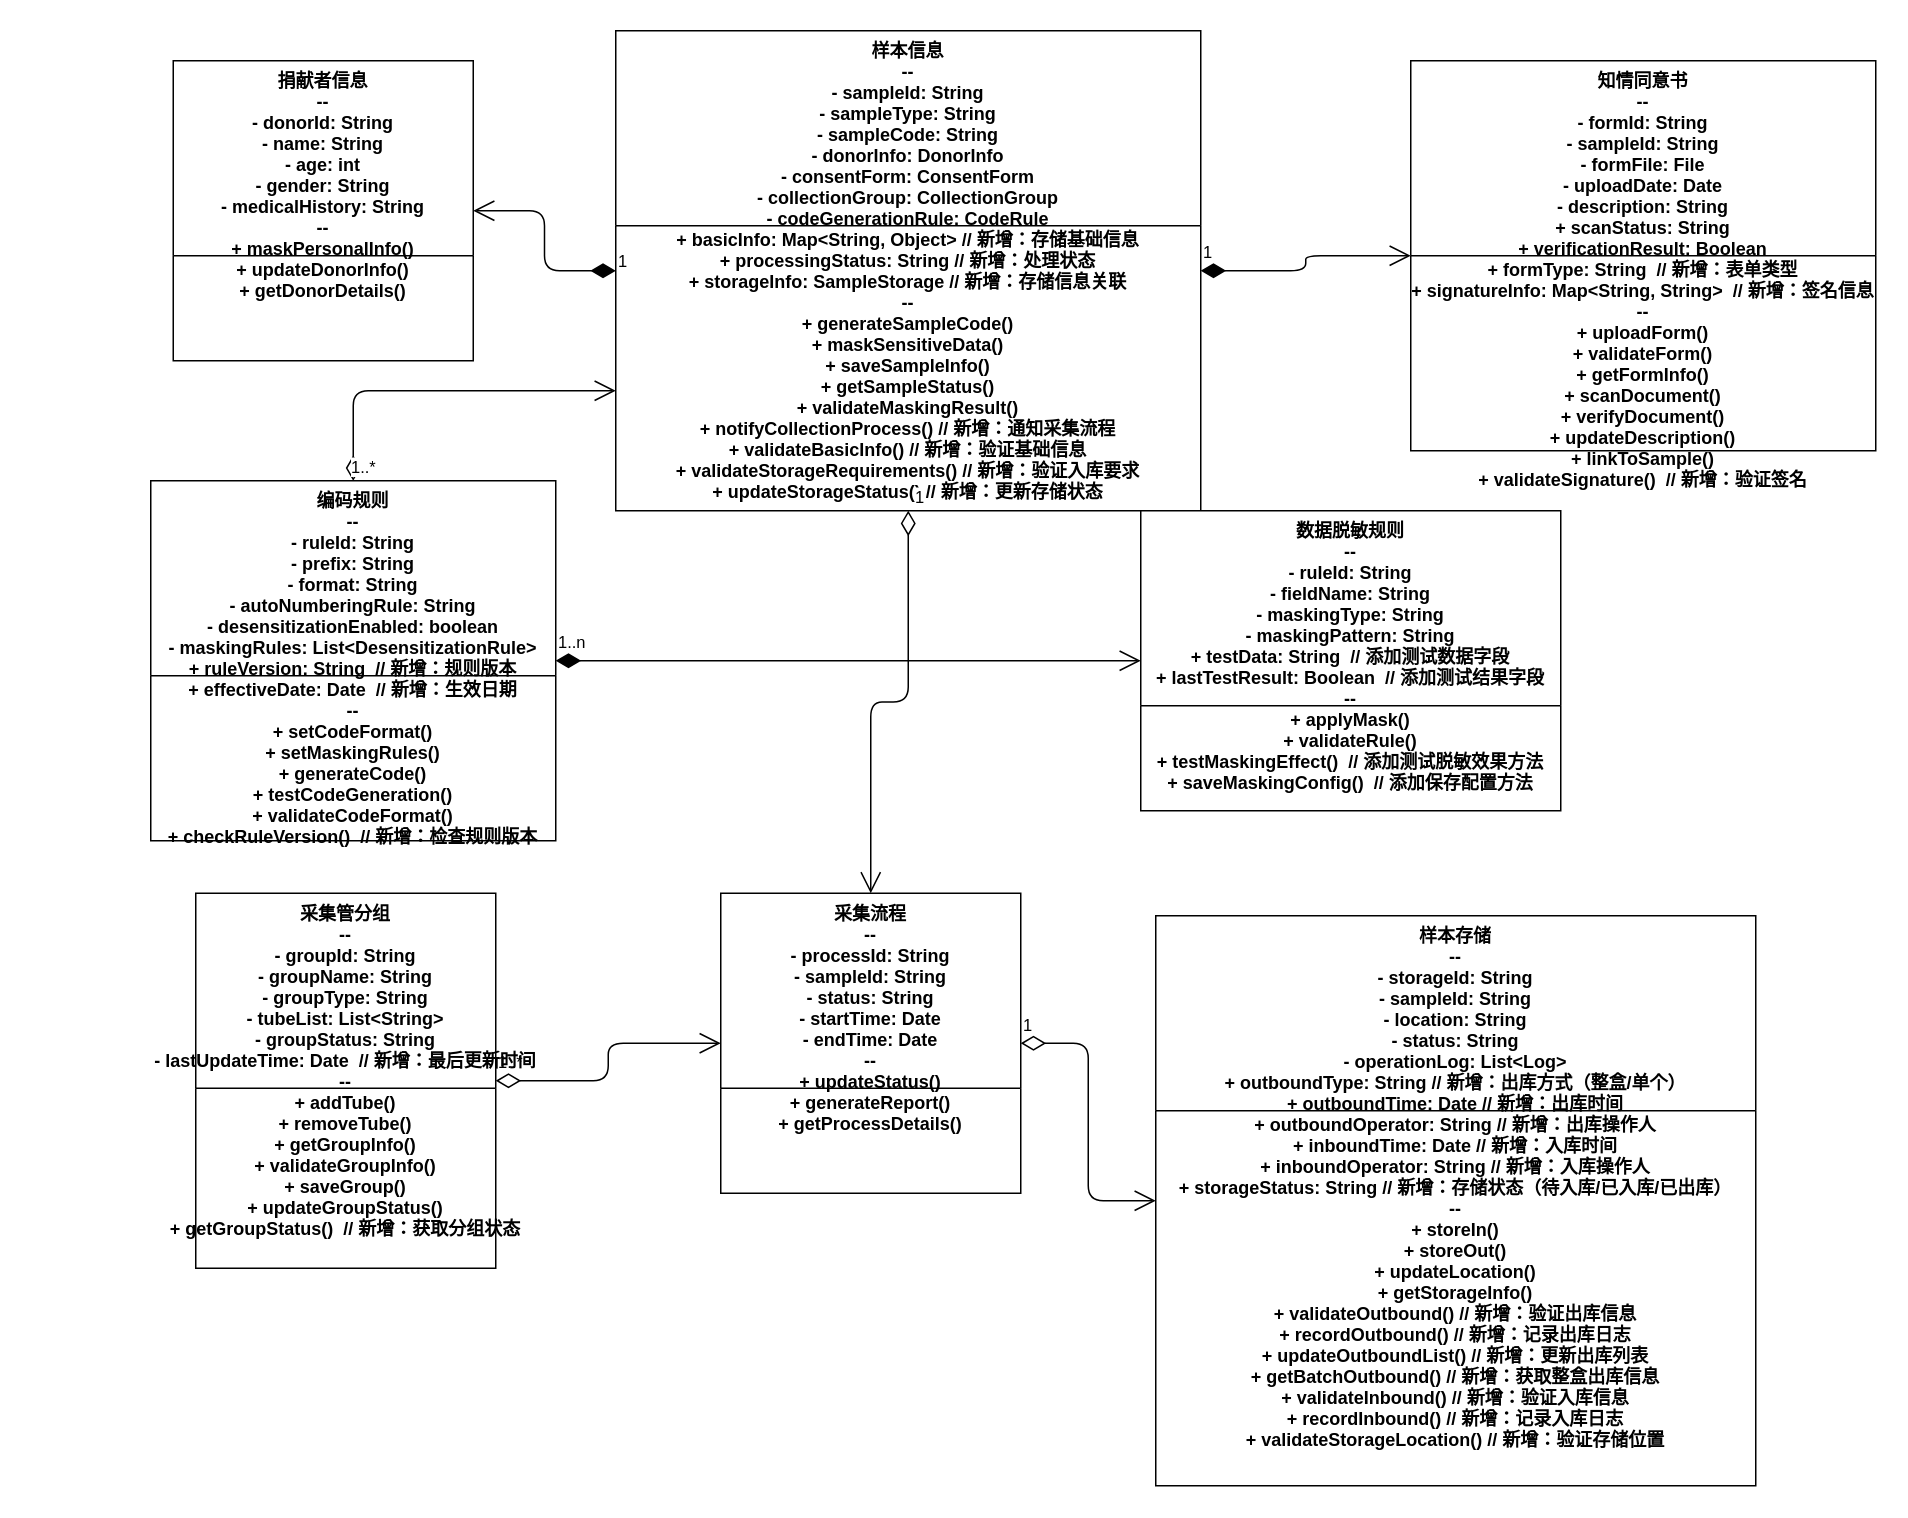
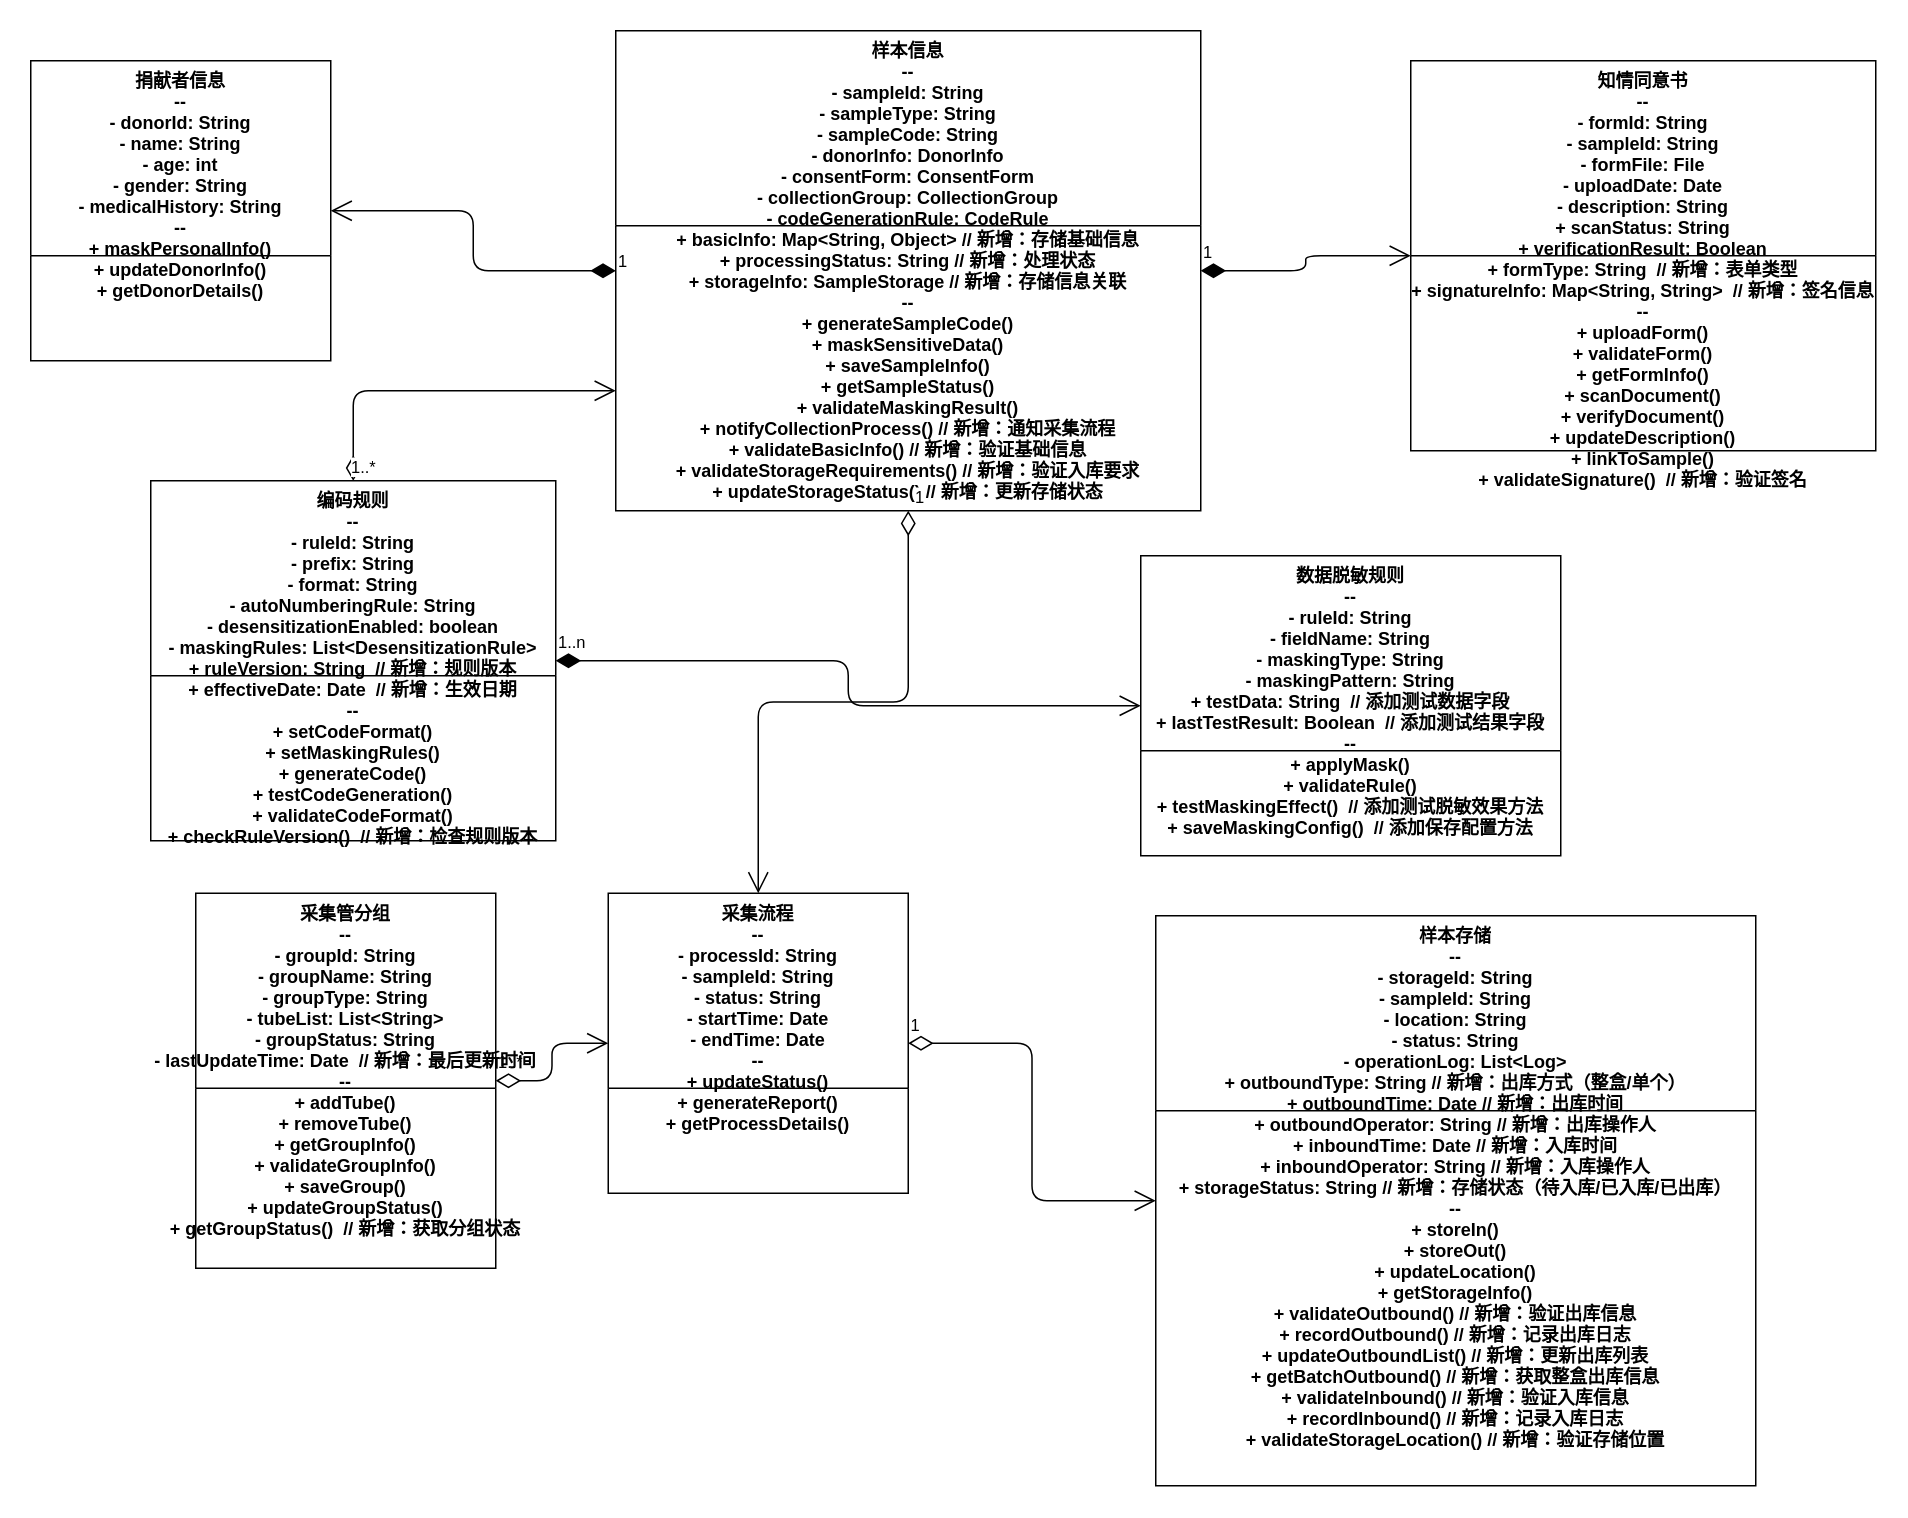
node "捐献者信息 -- - donorId: String - name: String - age: int - gender: String - medicalHistory: String -- + maskPersonalInfo() + updateDonorInfo() + getDonorDetails()": moved (323, 211) -> (181, 211)
node "数据脱敏规则 -- - ruleId: String - fieldName: String - maskingType: String - maskingPattern: String + testData: String // 添加测试数据字段 + lastTestResult: Boolean // 添加测试结果字段 -- + applyMask() + validateRule() + testMaskingEffect() // 添加测试脱敏效果方法 + saveMaskingConfig() // 添加保存配置方法": moved (1351, 661) -> (1351, 706)
node "采集流程 -- - processId: String - sampleId: String - status: String - startTime: Date - endTime: Date -- + updateStatus() + generateReport() + getProcessDetails()": moved (871, 1043) -> (758, 1043)
